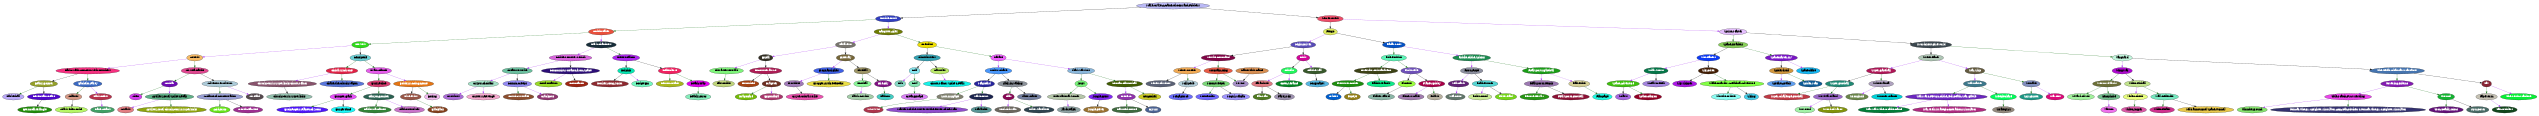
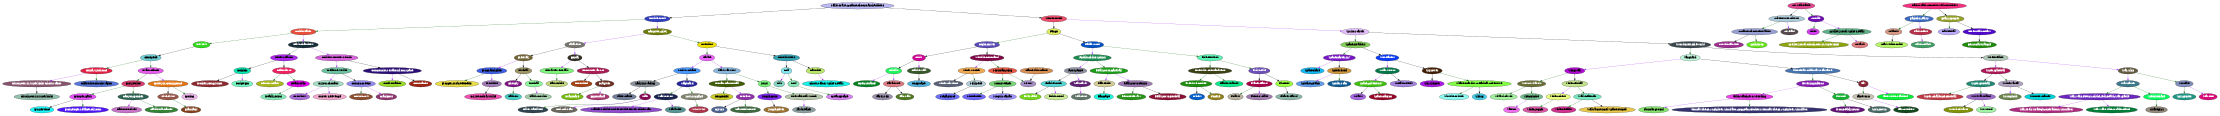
edge "Pengo" -> "Night-Driver": color purple -> darkgreen
node "Asterix": removed
node "Planet-Bobby": label "Planet-Bobby" -> "Planet-Patrol"
node "Cosmic-Sssnake": label "Cosmic-Sssnake" -> "Cosmic-Ark"
